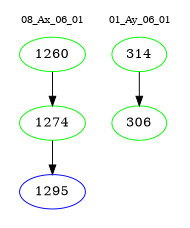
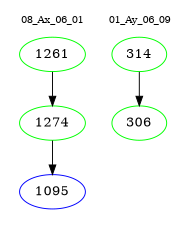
cluster "01_Ay_06_01": label "01_Ay_06_01" -> "01_Ay_06_09"
node "1260": label "1260" -> "1261"
node "1295": label "1295" -> "1095"
